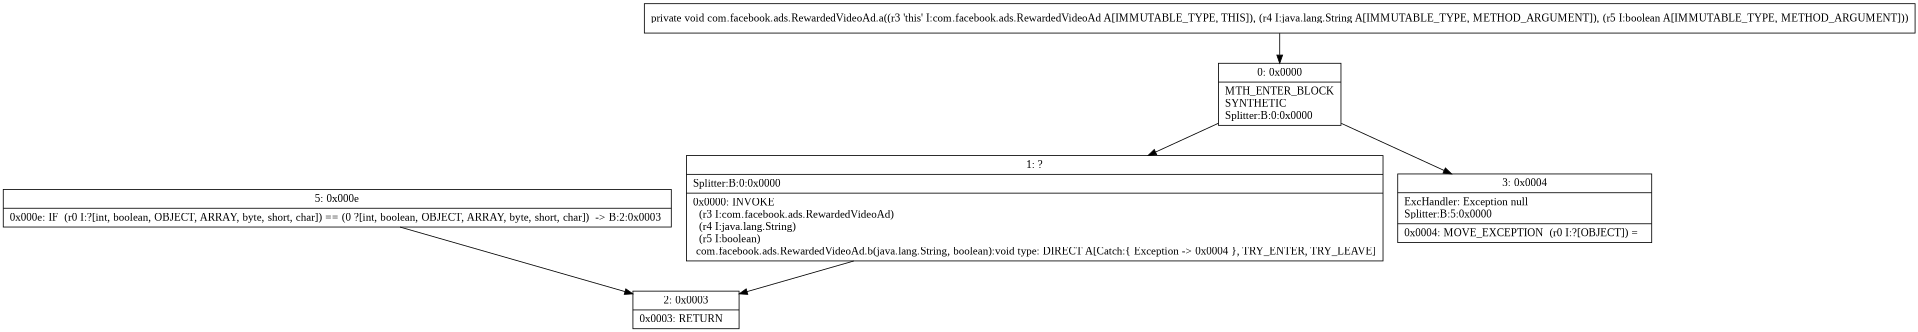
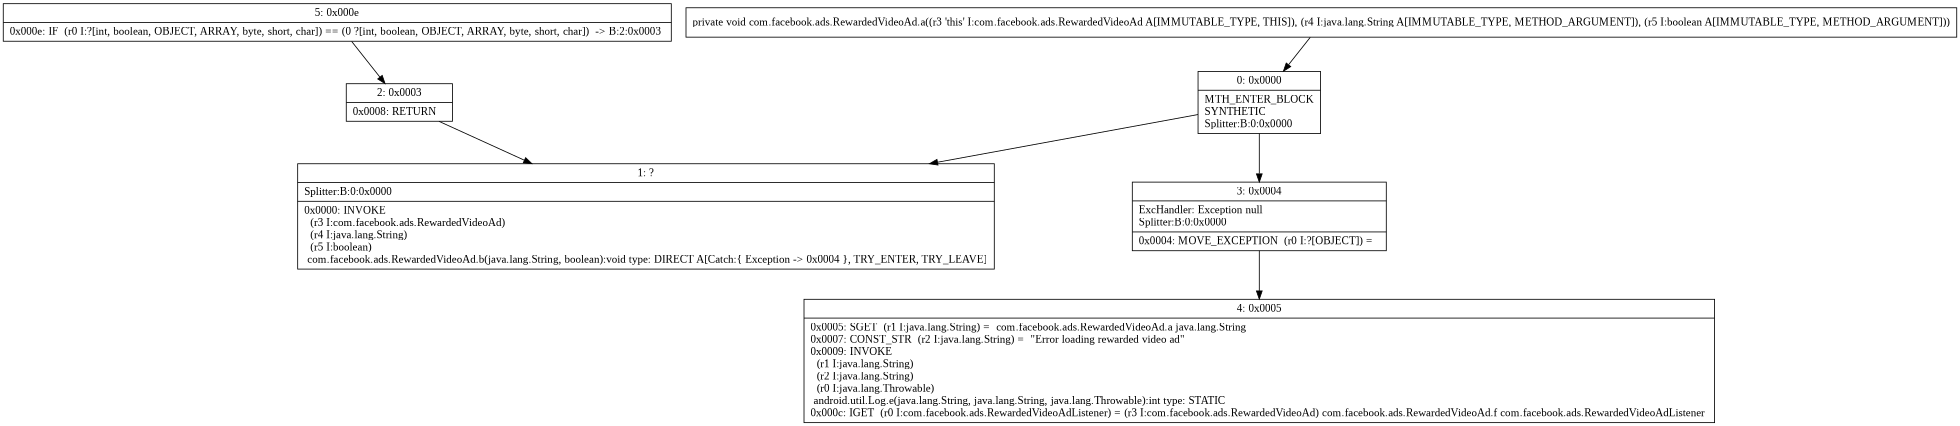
node "3: 0x0004": text "Splitter:B:5:0x0000" -> "Splitter:B:0:0x0000"
edge "1: ?" -> "2: 0x0003": reversed
node "2: 0x0003": text "0x0003: RETURN" -> "0x0008: RETURN"
node "4: 0x0005": added
